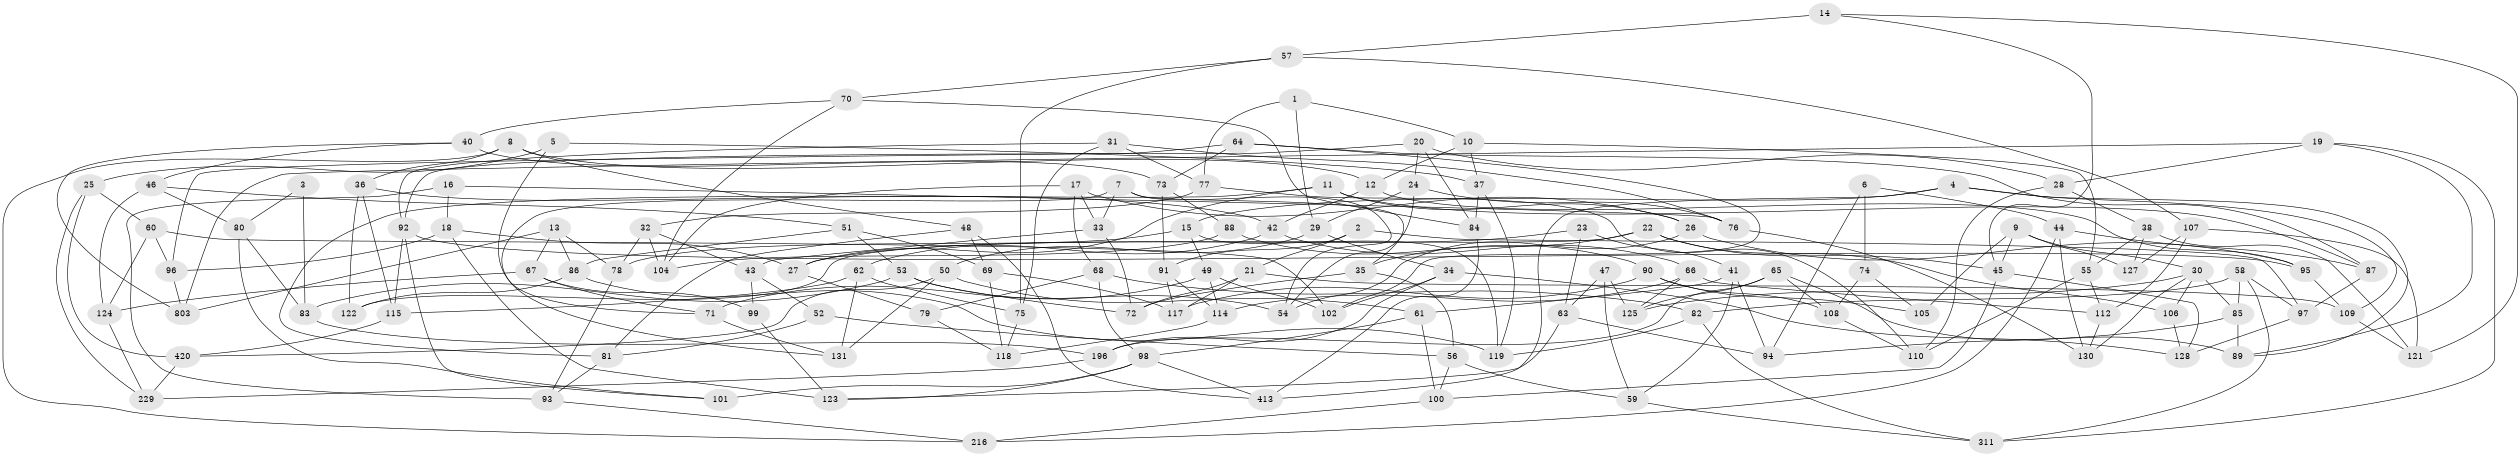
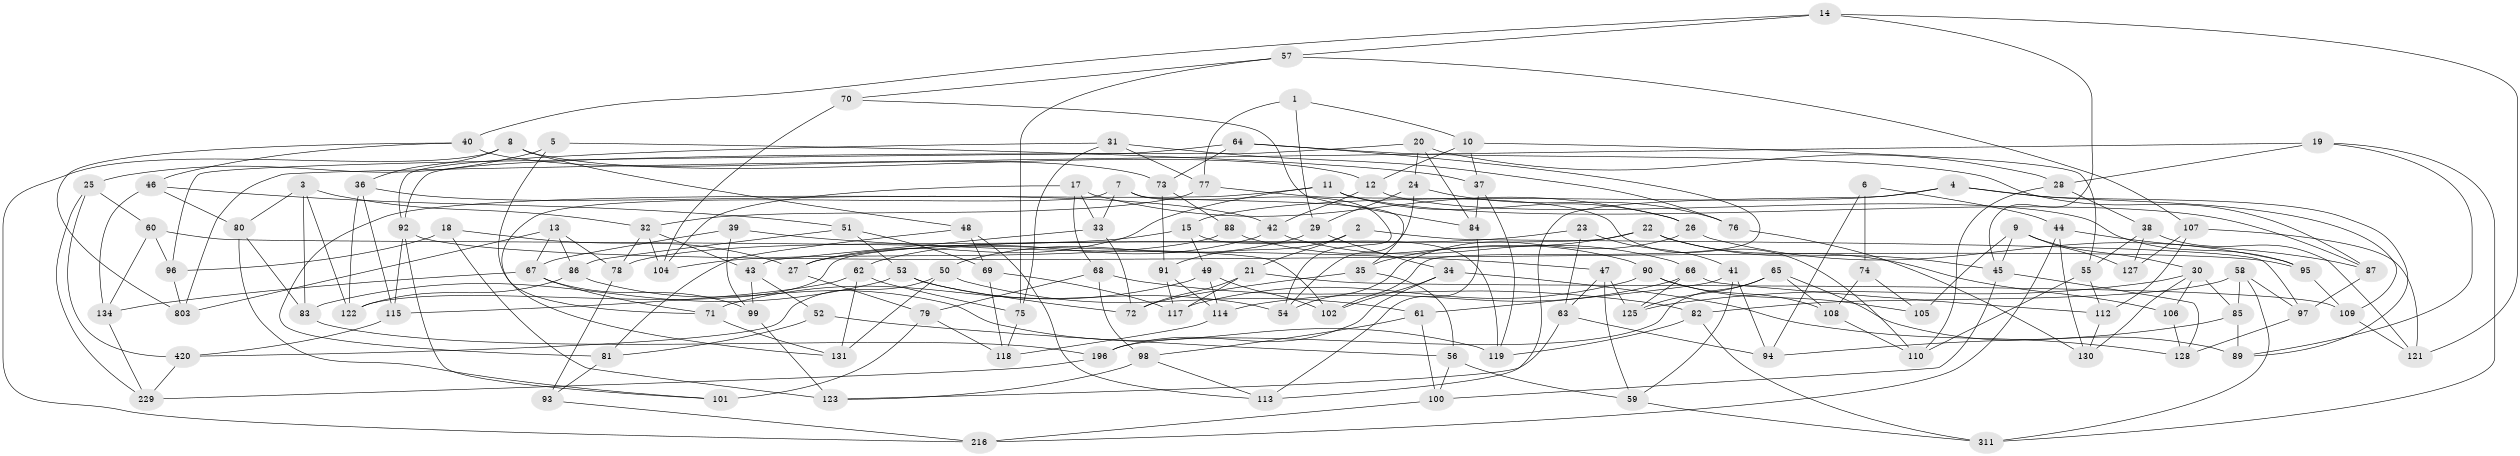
edge "70" -- "40": now "14" -- "40"
node "16": removed
edge "3" -- "32": added
node "39": added
edge "3" -- "122": added
node "124": label "124" -> "134"
edge "98" -- "101": now "79" -- "101"
node "413": label "413" -> "113"
